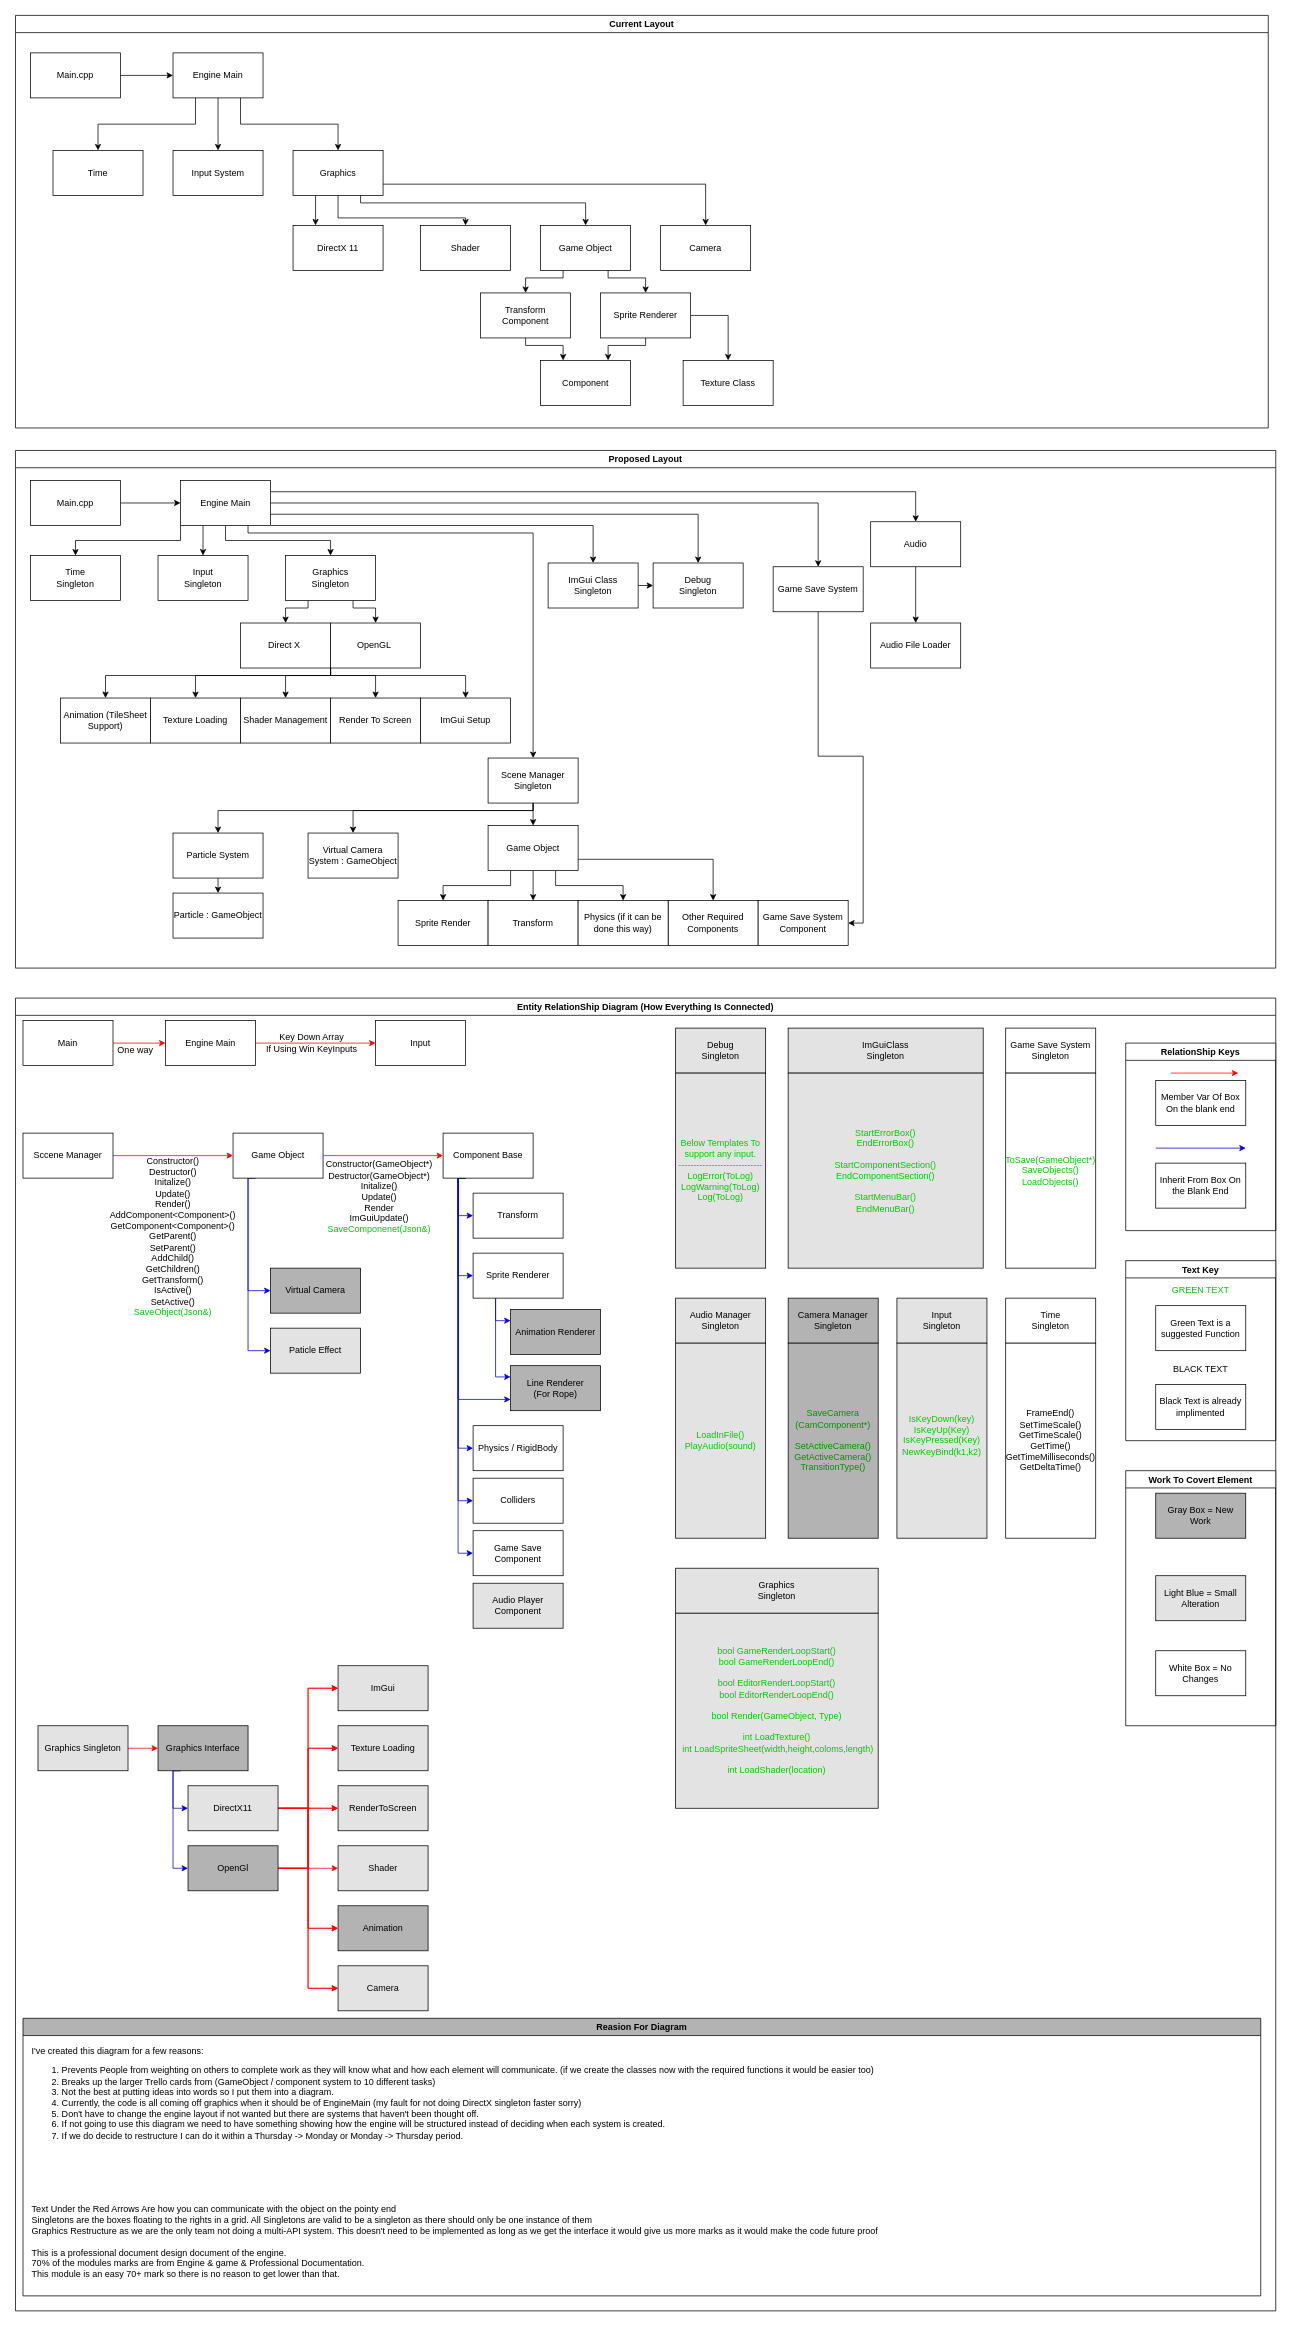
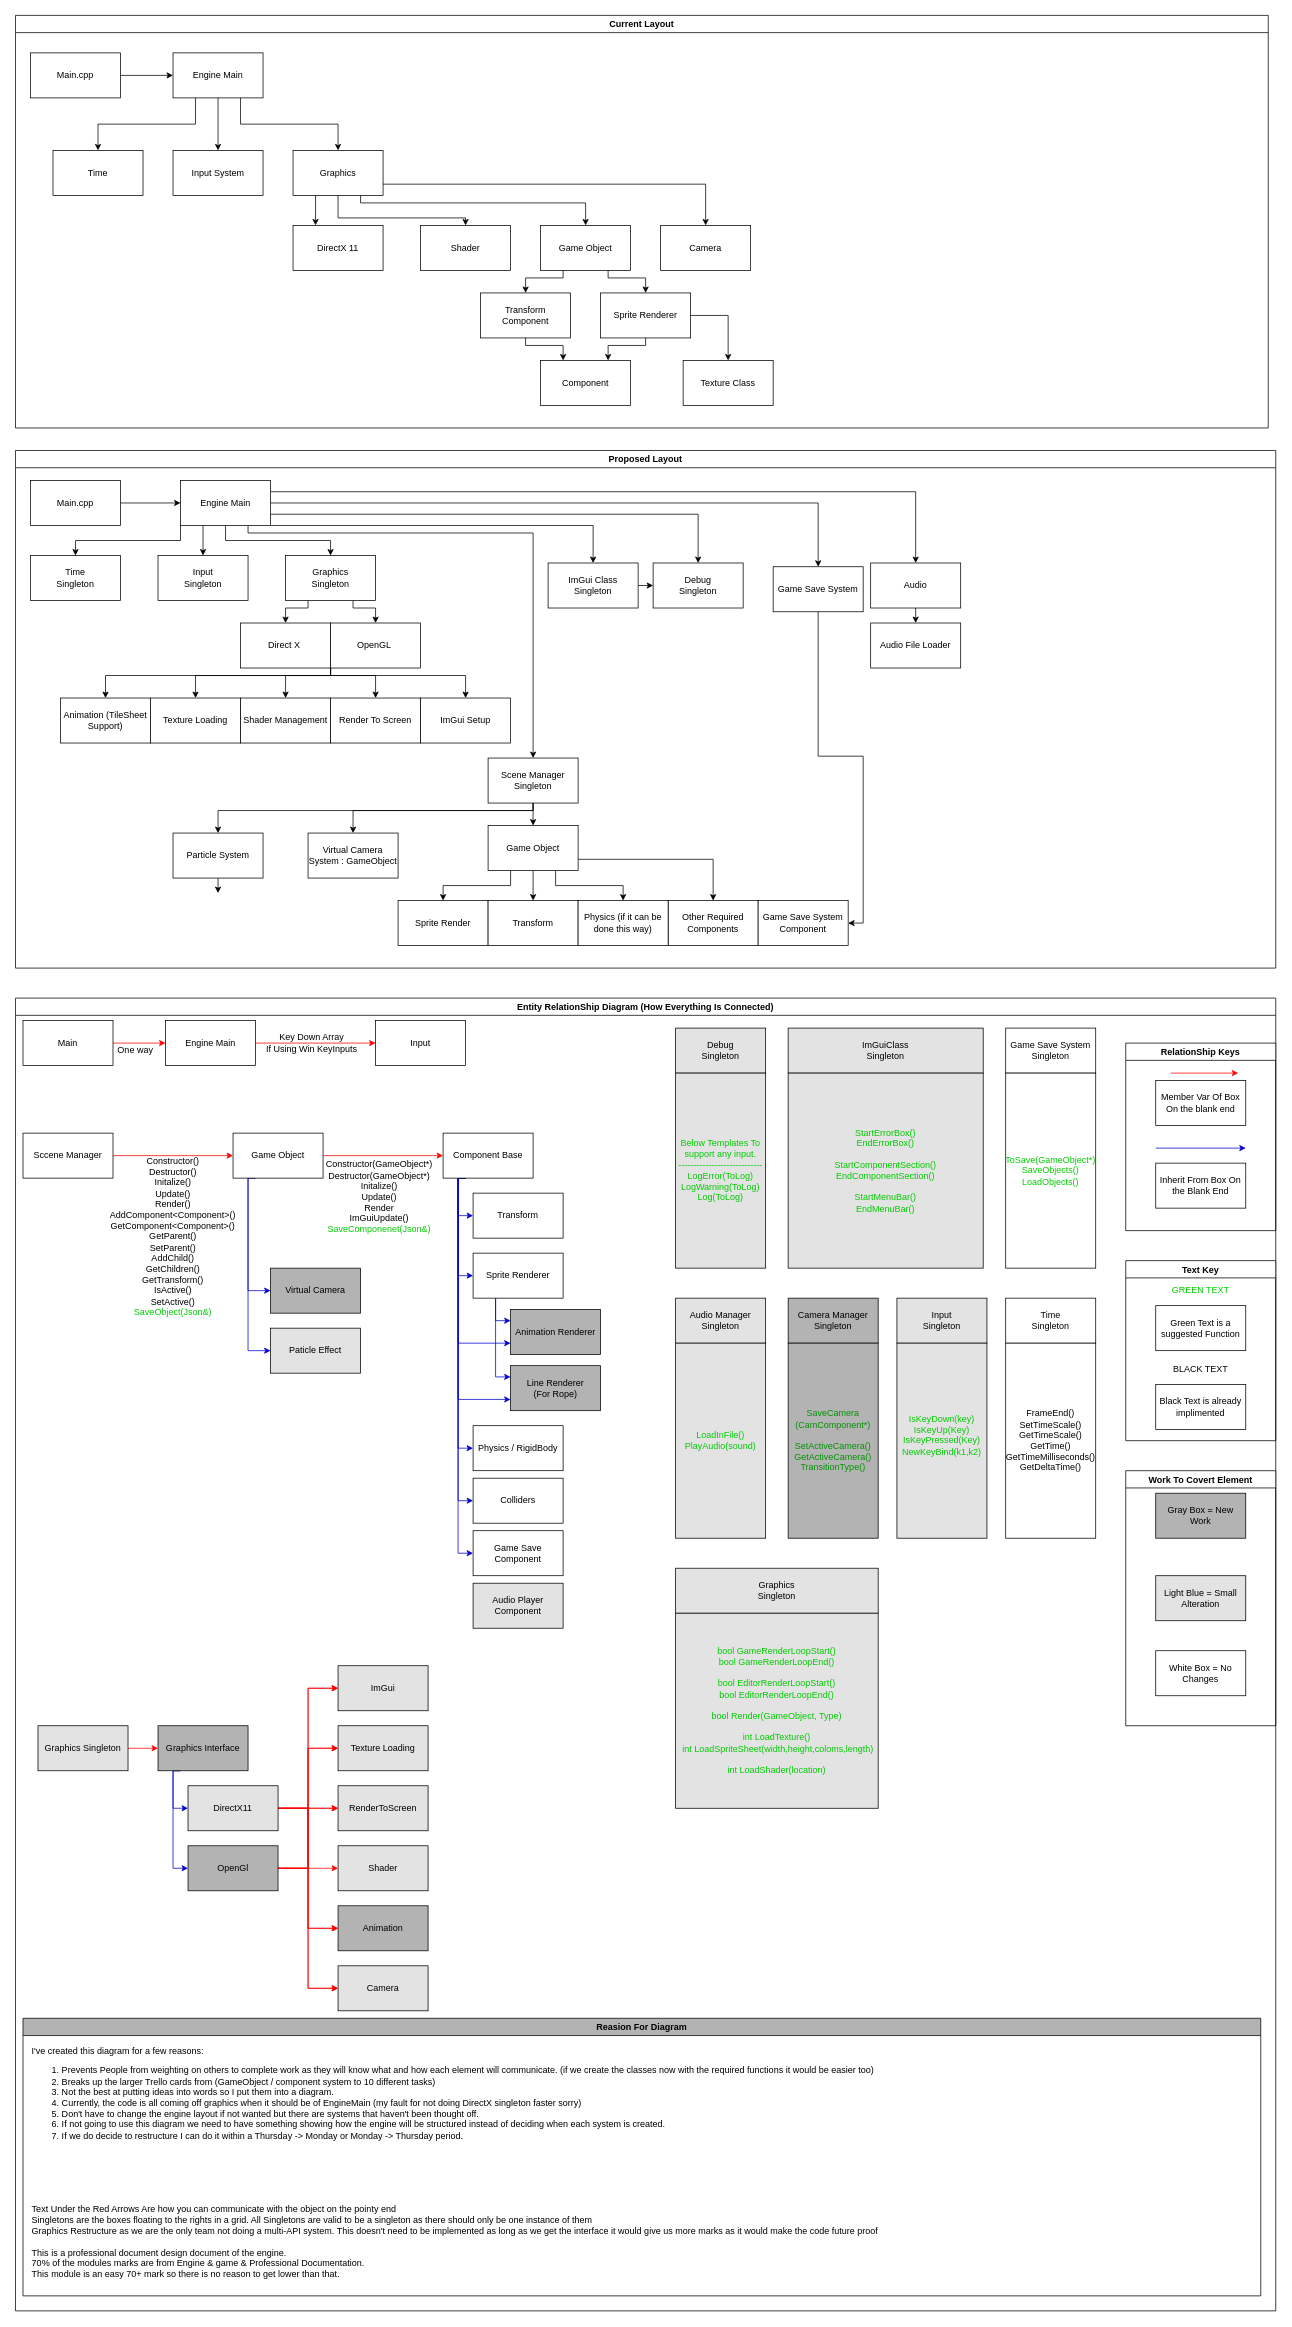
node "Audio": moved (915, 544) -> (915, 585)
node "Particle : GameObject": removed
edge "Component Base" -> "Animation Renderer": added
